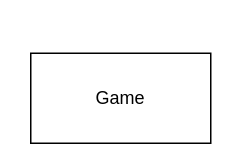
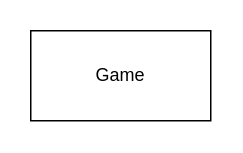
node "Game": moved (121, 98) -> (121, 76)
